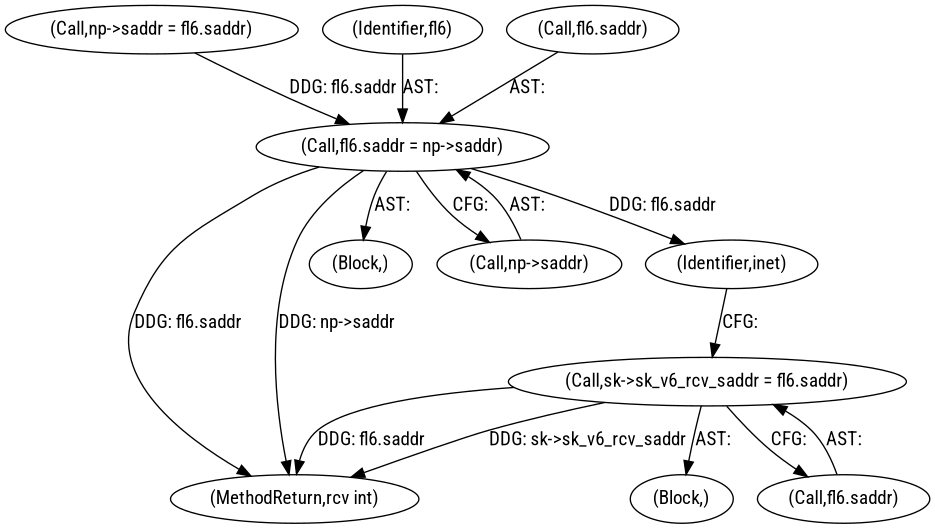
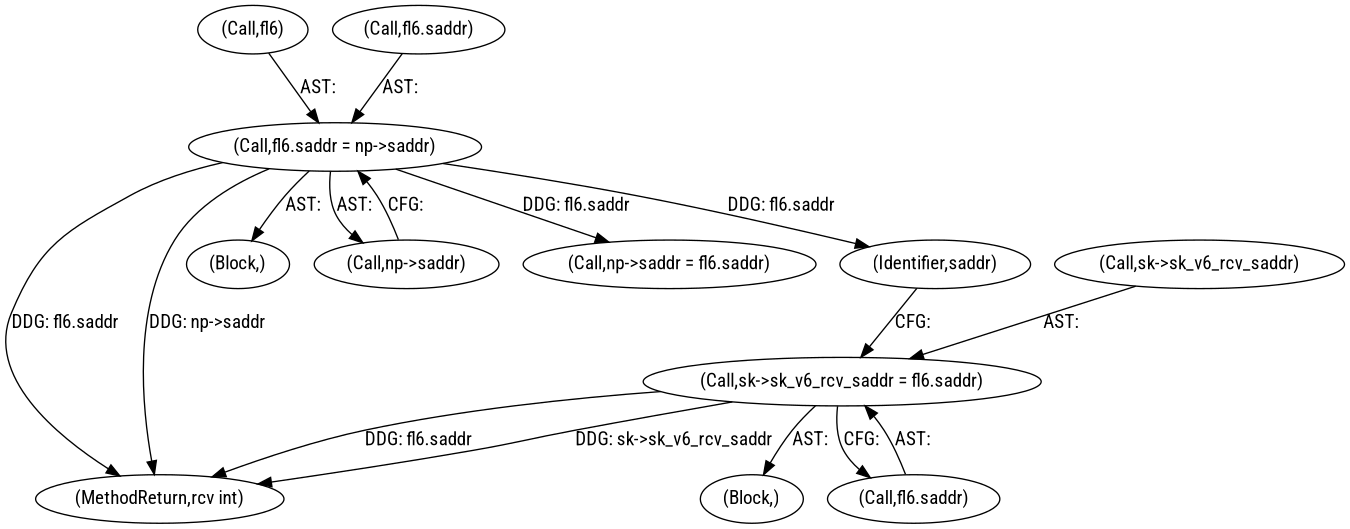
node "(Identifier,fl6)": label "(Identifier,fl6)" -> "(Call,fl6)"
edge "(Call,np->saddr = fl6.saddr)" -> "(Call,fl6.saddr = np->saddr)": reversed
edge "(Call,fl6.saddr = np->saddr)" -> "(Call,np->saddr)": label "CFG: " -> "AST: "
edge "(Call,np->saddr)" -> "(Call,fl6.saddr = np->saddr)": label "AST: " -> "CFG: "
node "(Identifier,inet)": label "(Identifier,inet)" -> "(Identifier,saddr)"
node "(Call,sk->sk_v6_rcv_saddr)": added
